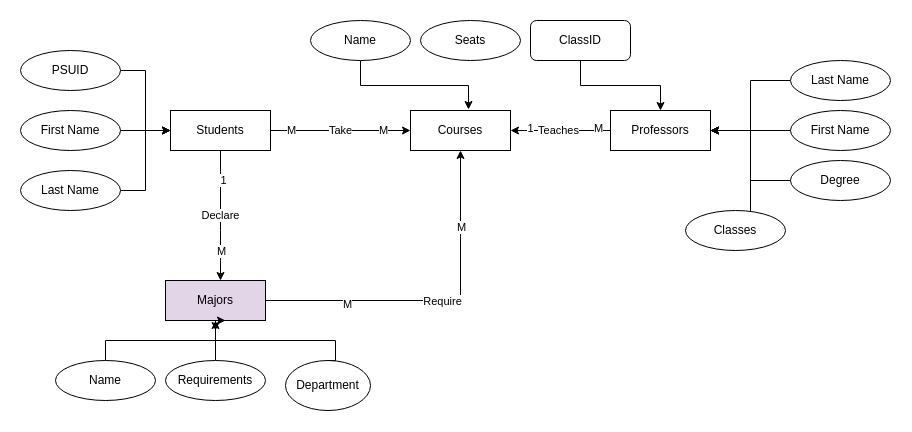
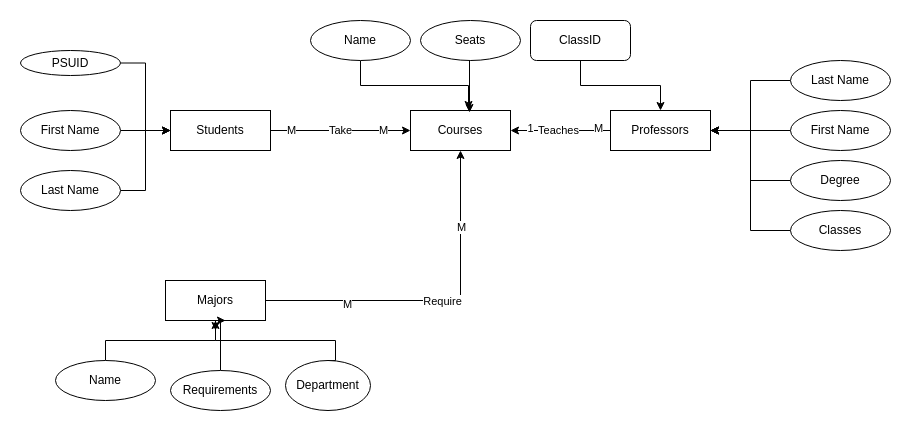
node "PSUID": size 100x40 -> 100x25
edge "Seats" -> "Courses": added
edge "Students" -> "Majors": removed, labels "Declare", "1", "M"
node "Classes": moved (736, 231) -> (841, 231)
node "Majors": fillcolor #e1d5e7 -> #ffffff
node "Requirements": moved (216, 381) -> (221, 391)
